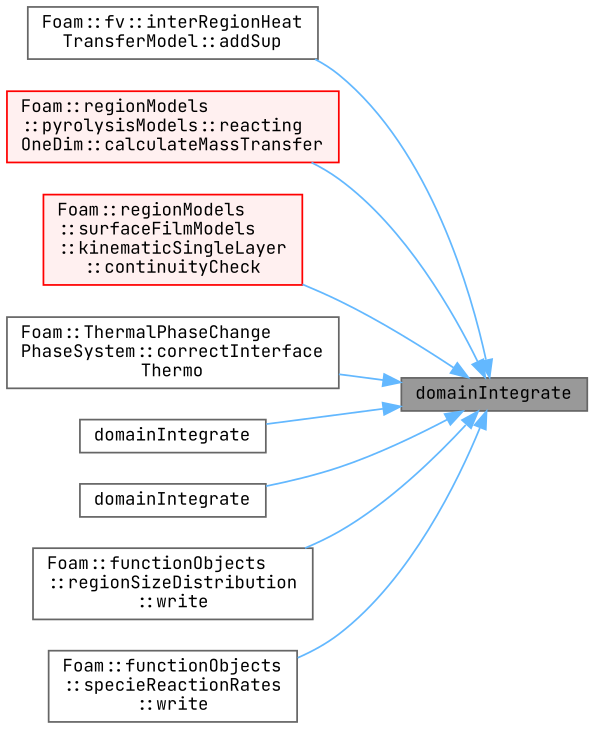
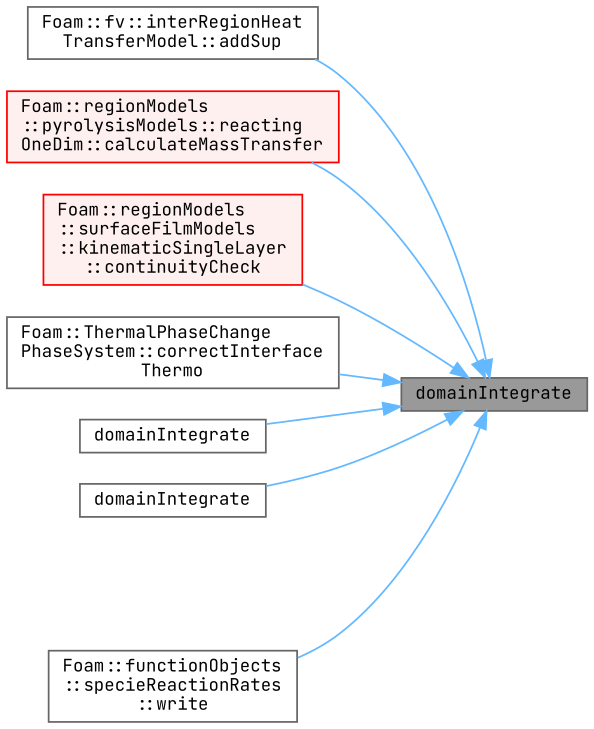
node "Foam::functionObjects ::regionSizeDistribution ::write": removed
